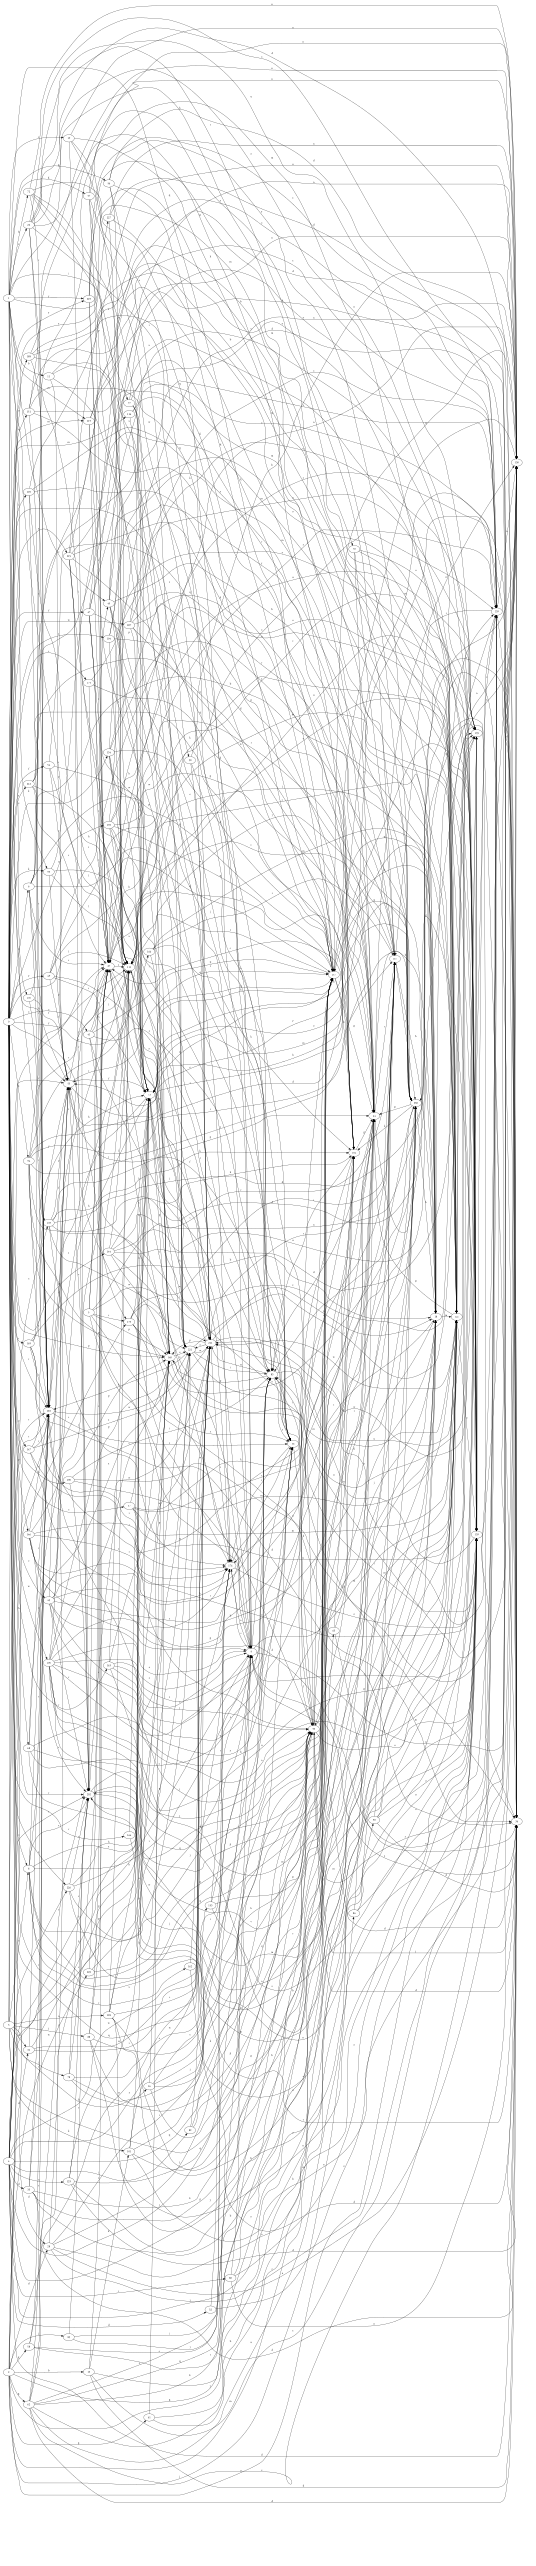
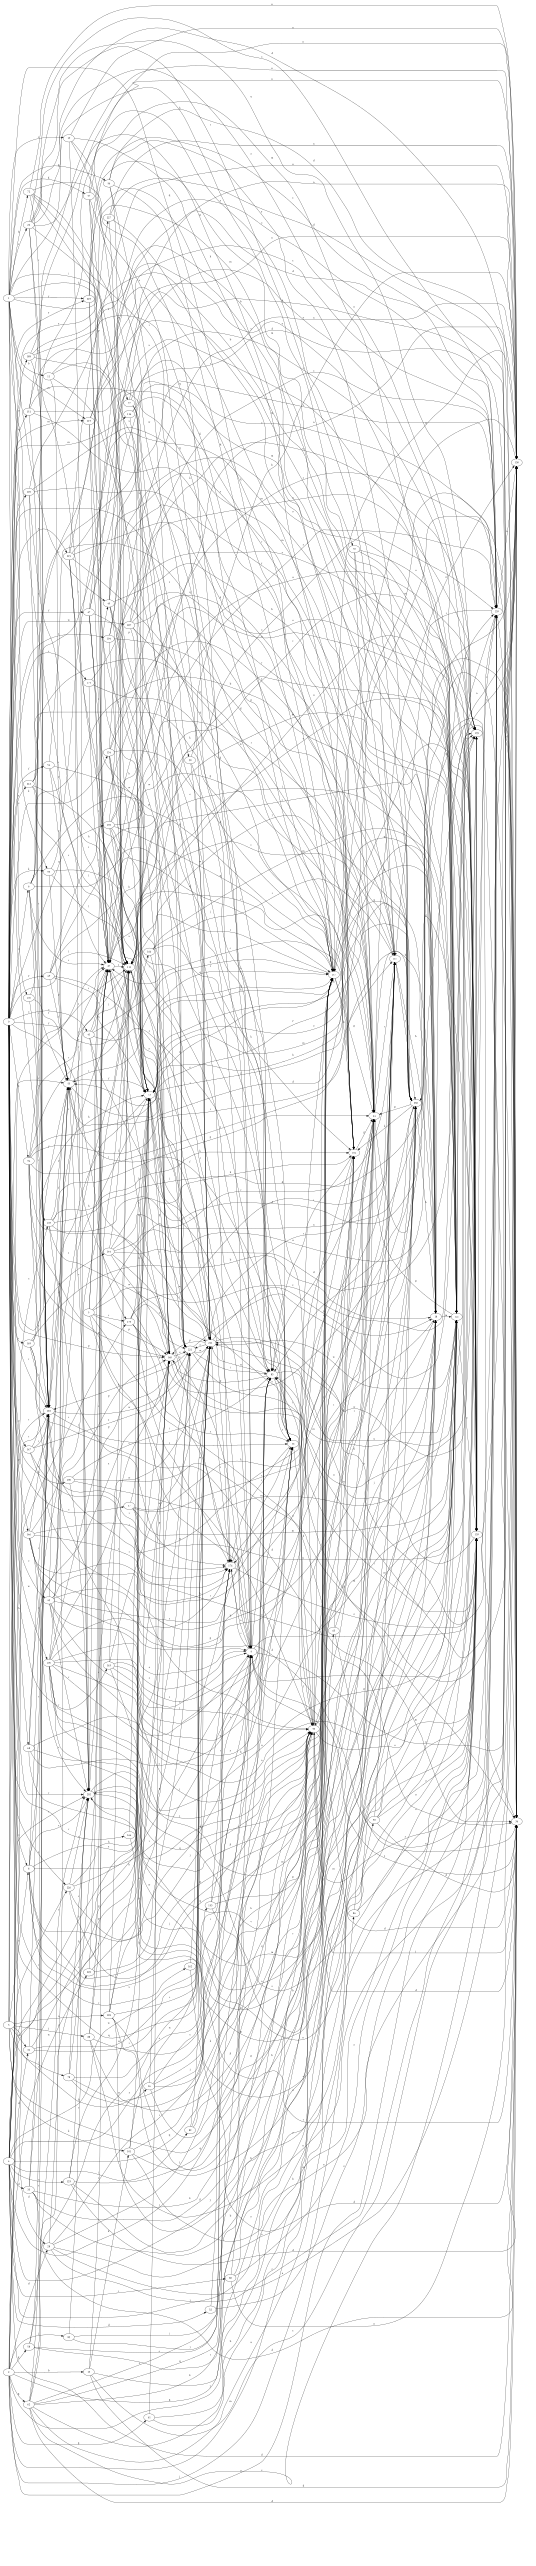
edge "1" -> "55": now "1" -> "73"
